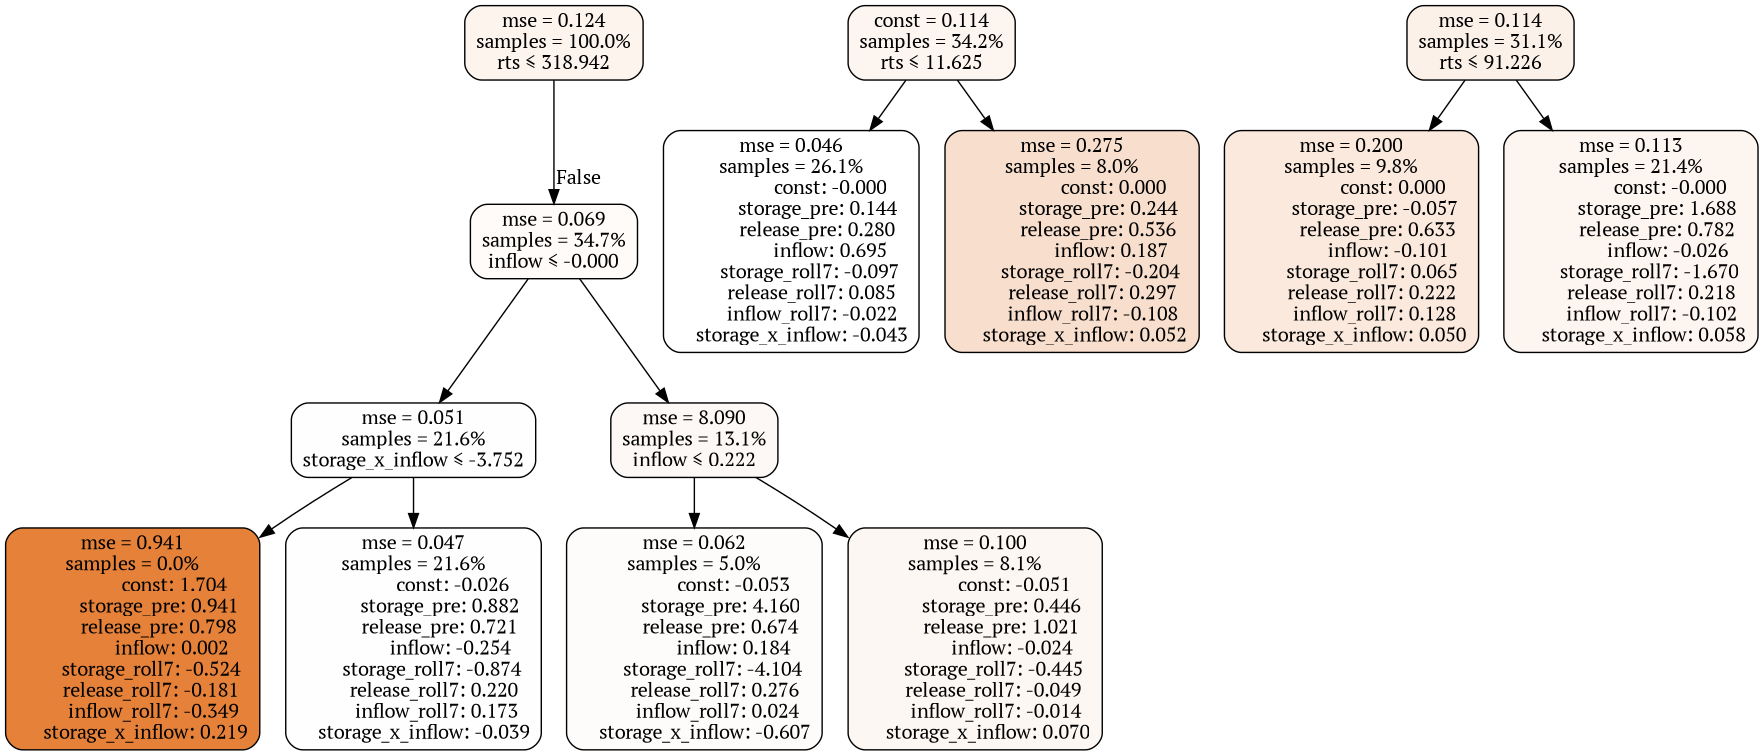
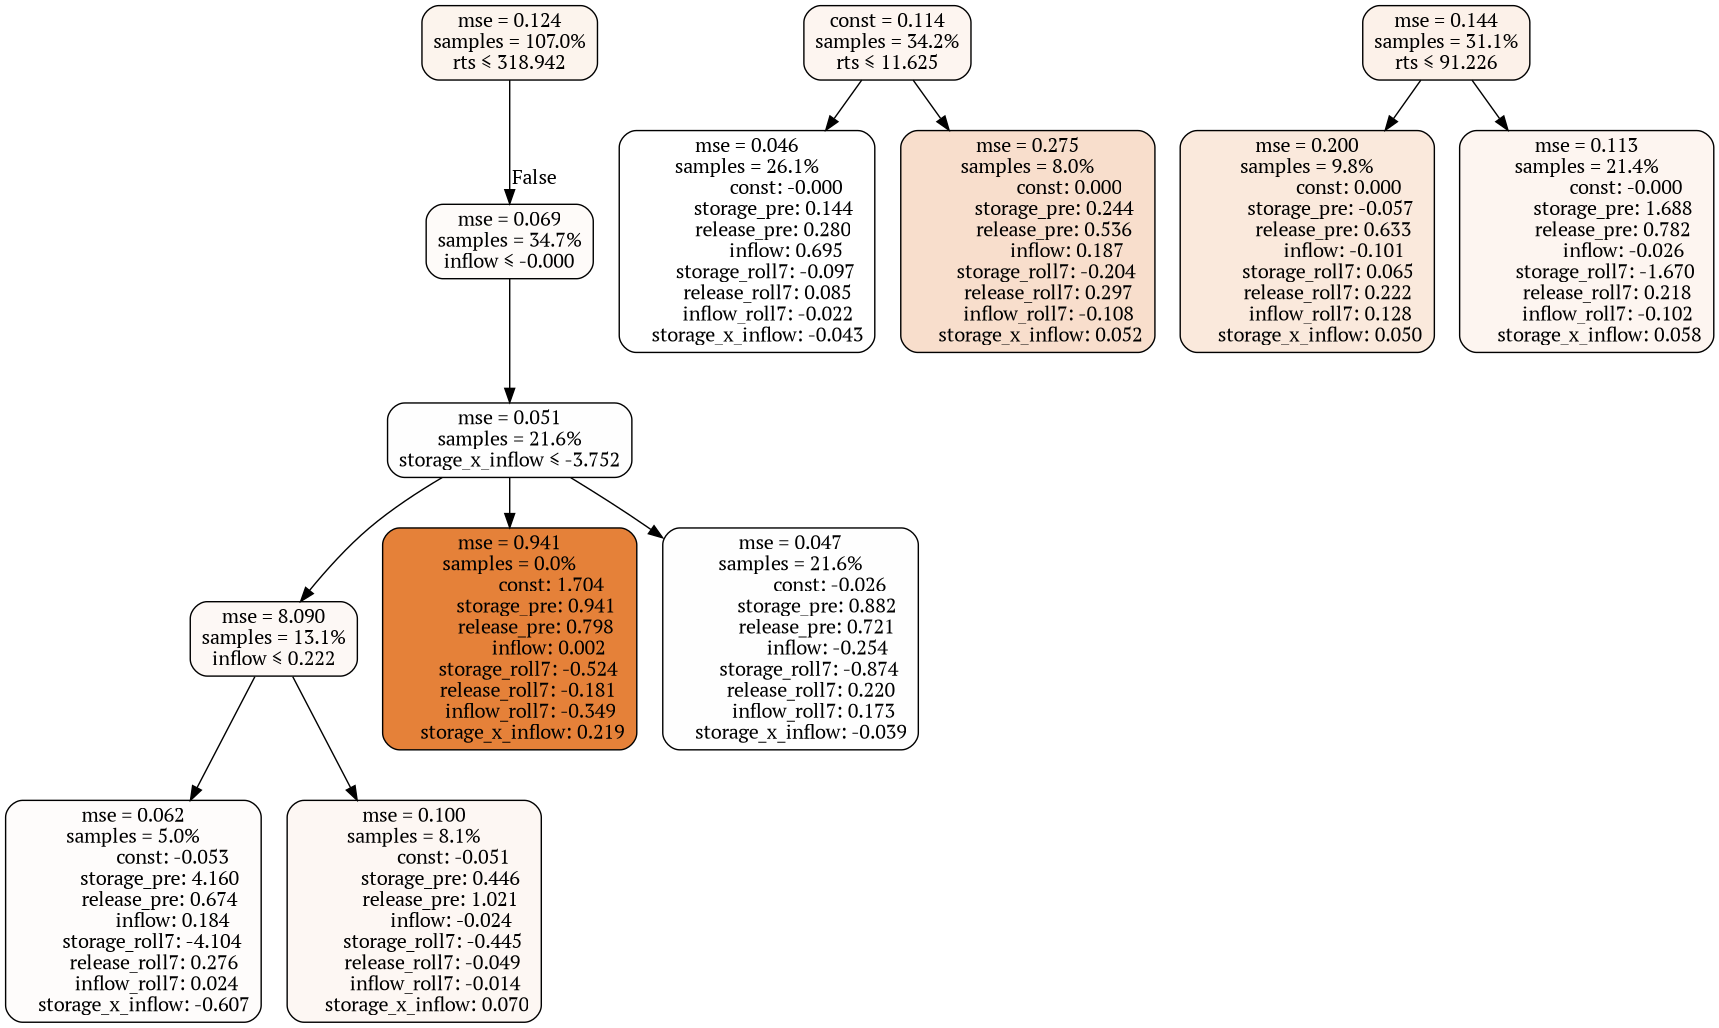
node "mse = 0.124 samples = 100.0% rts ≤ 318.942": label "mse = 0.124 samples = 100.0% rts ≤ 318.942" -> "mse = 0.124 samples = 107.0% rts ≤ 318.942"
node "mse = 0.114 samples = 31.1% rts ≤ 91.226": label "mse = 0.114 samples = 31.1% rts ≤ 91.226" -> "mse = 0.144 samples = 31.1% rts ≤ 91.226"
edge "mse = 0.069 samples = 34.7% inflow ≤ -0.000" -> "mse = 8.090 samples = 13.1% inflow ≤ 0.222": now "mse = 0.051 samples = 21.6% storage_x_inflow ≤ -3.752" -> "mse = 8.090 samples = 13.1% inflow ≤ 0.222"
